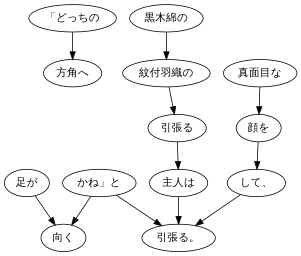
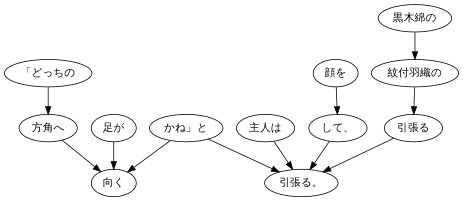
node "真面目な": removed
edge "引張る" -> "主人は": now "引張る" -> "引張る。"
edge "方角へ" -> "向く": added
